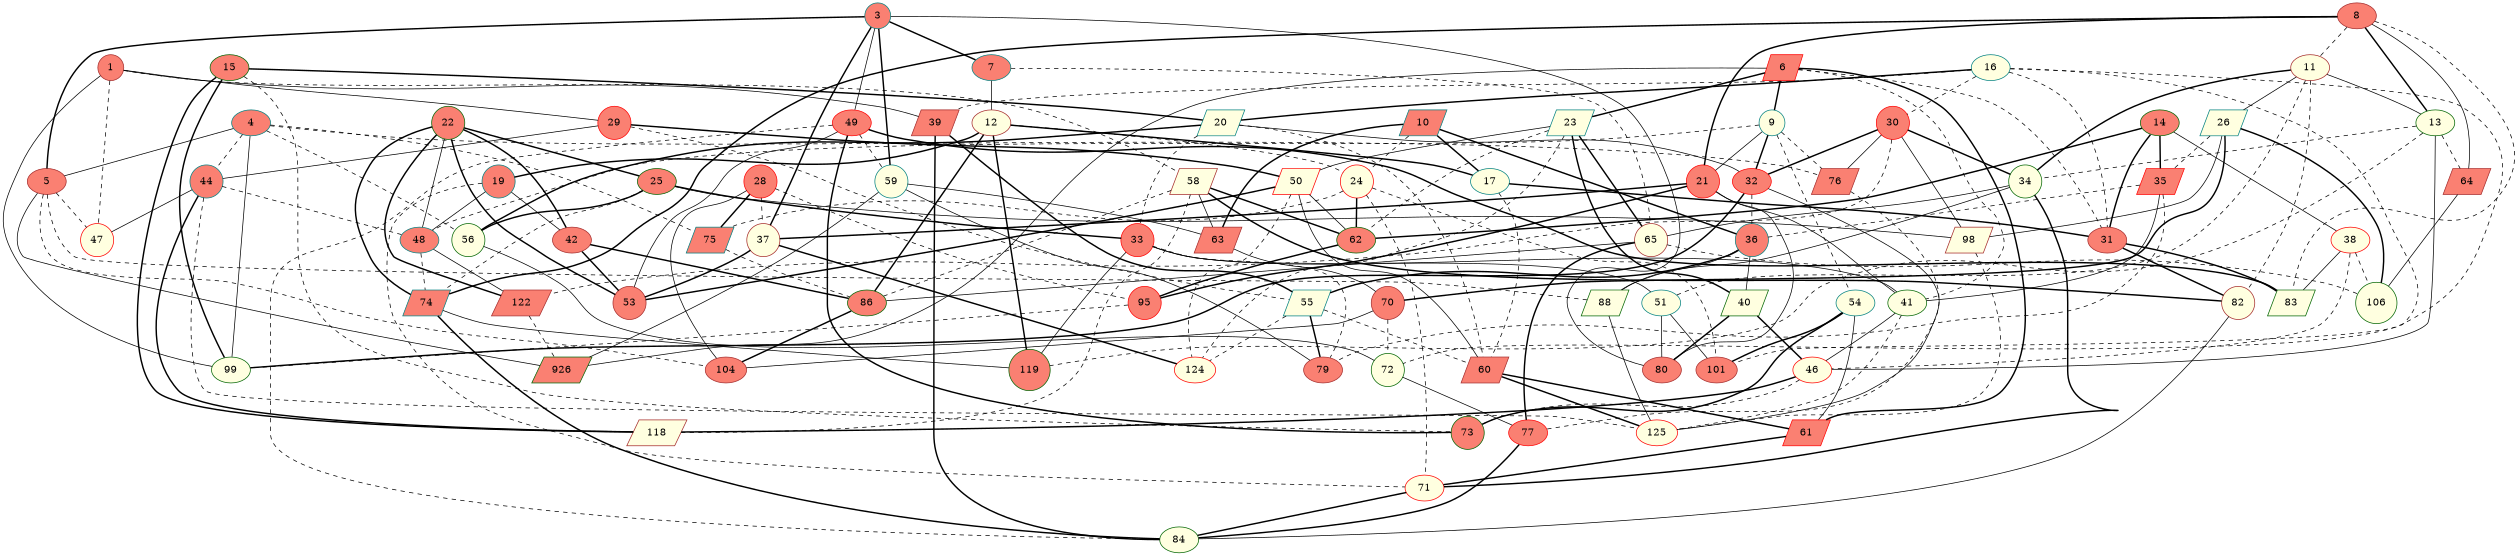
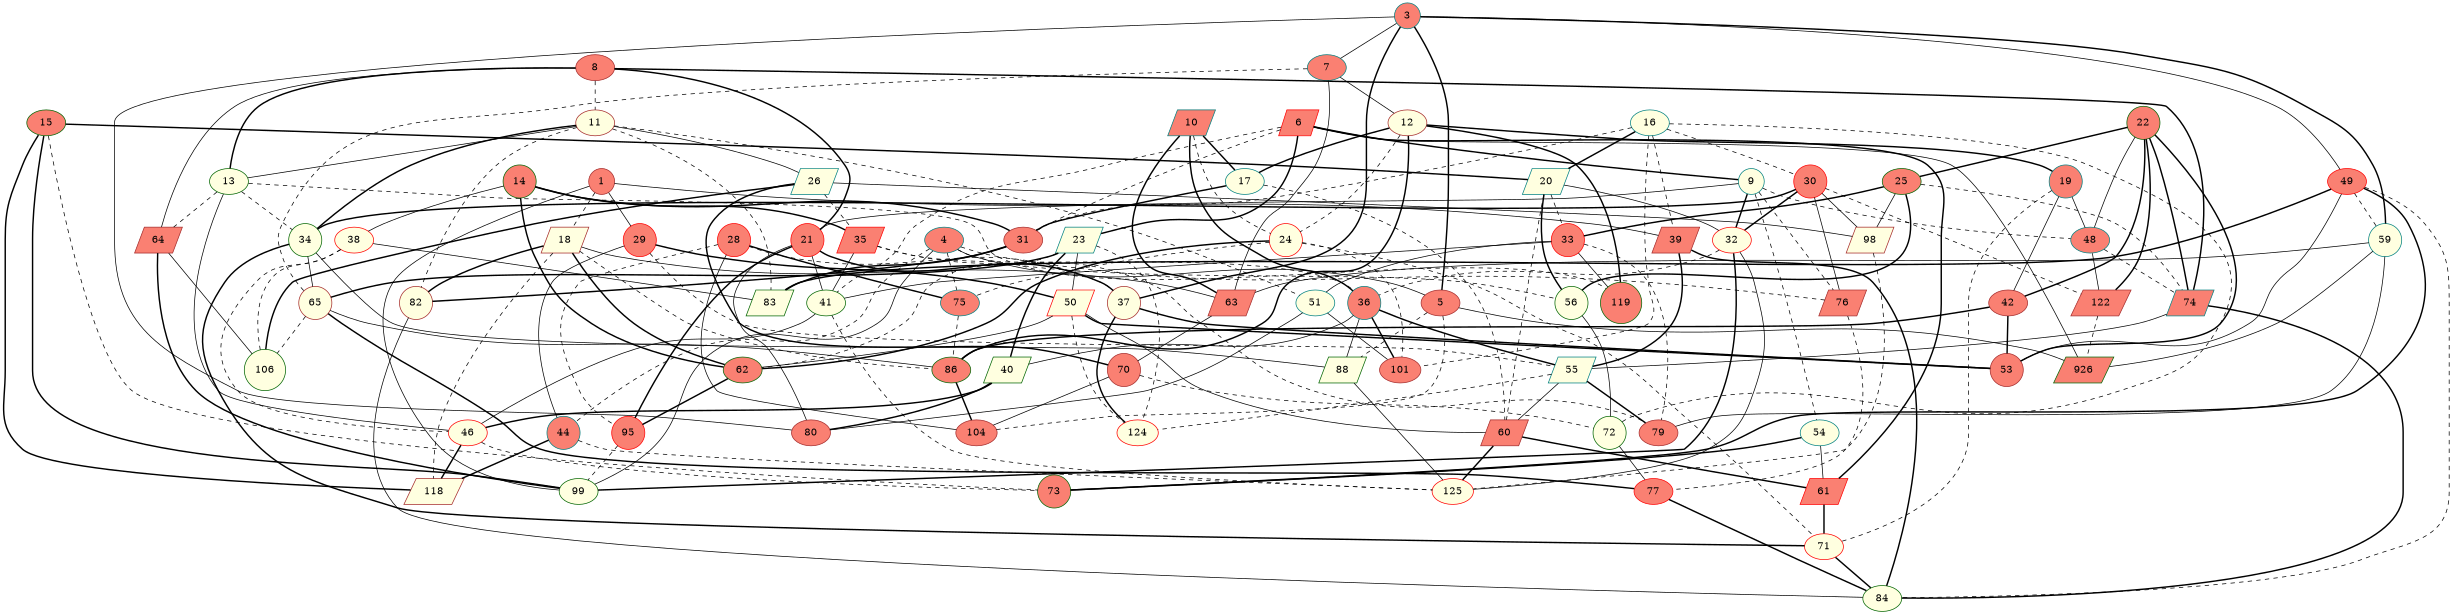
edge "3" -- "7": style bold -> solid
node "14": shape ellipse -> circle
node "58": label "58" -> "18"
node "32": fillcolor salmon -> lightyellow
edge "7" -- "63": added
edge "8" -- "83": now "11" -- "83"
edge "44" -- "48": removed
node "47": removed
node "75": shape parallelogram -> ellipse
edge "55" -- "60": style dashed -> solid
edge "54" -- "101": now "36" -- "101"
edge "74" -- "119": now "74" -- "55"
edge "64" -- "99": added
